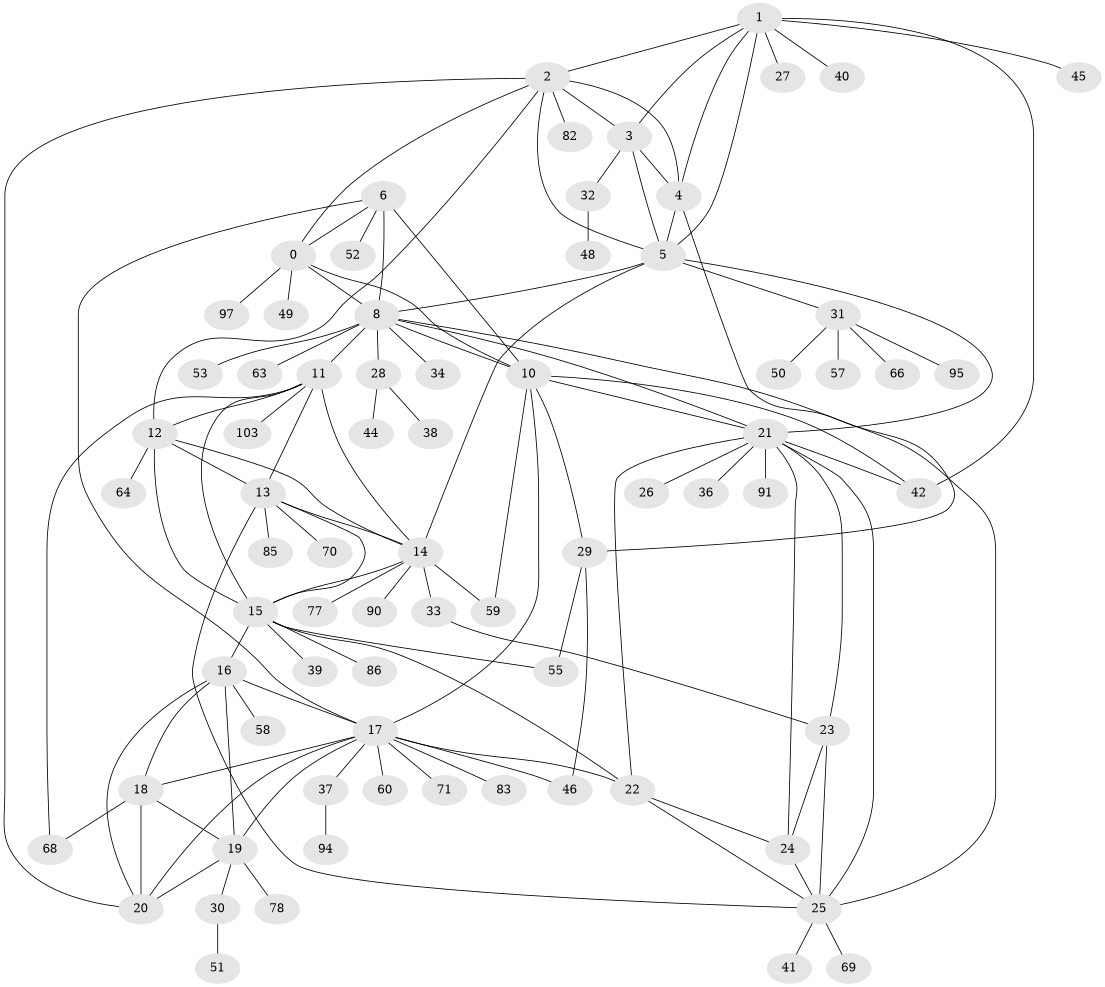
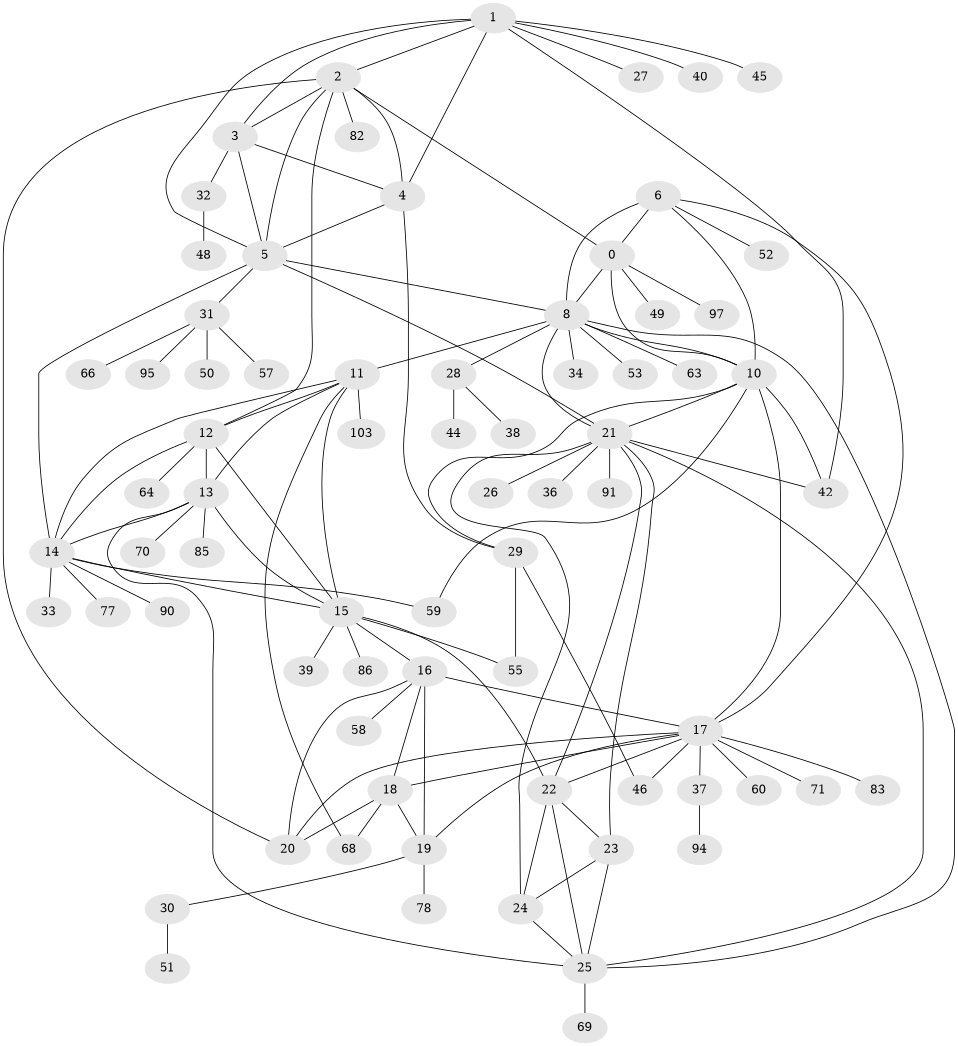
edge "33" -- "23": now "22" -- "23"
edge "19" -- "20": removed
node "41": removed
